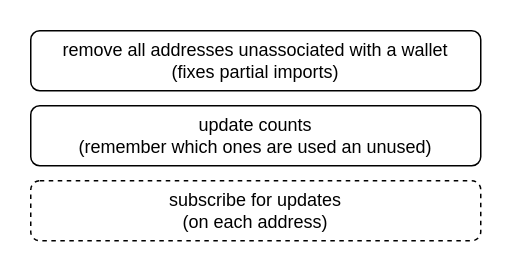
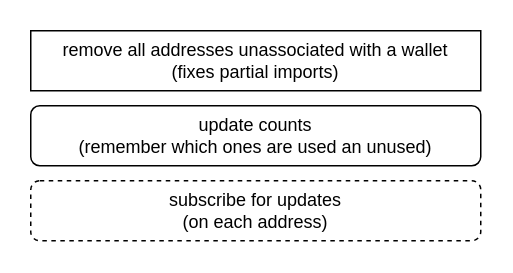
node "remove all addresses unassociated with a wallet (fixes partial imports)": shape rounded rectangle -> rectangle
